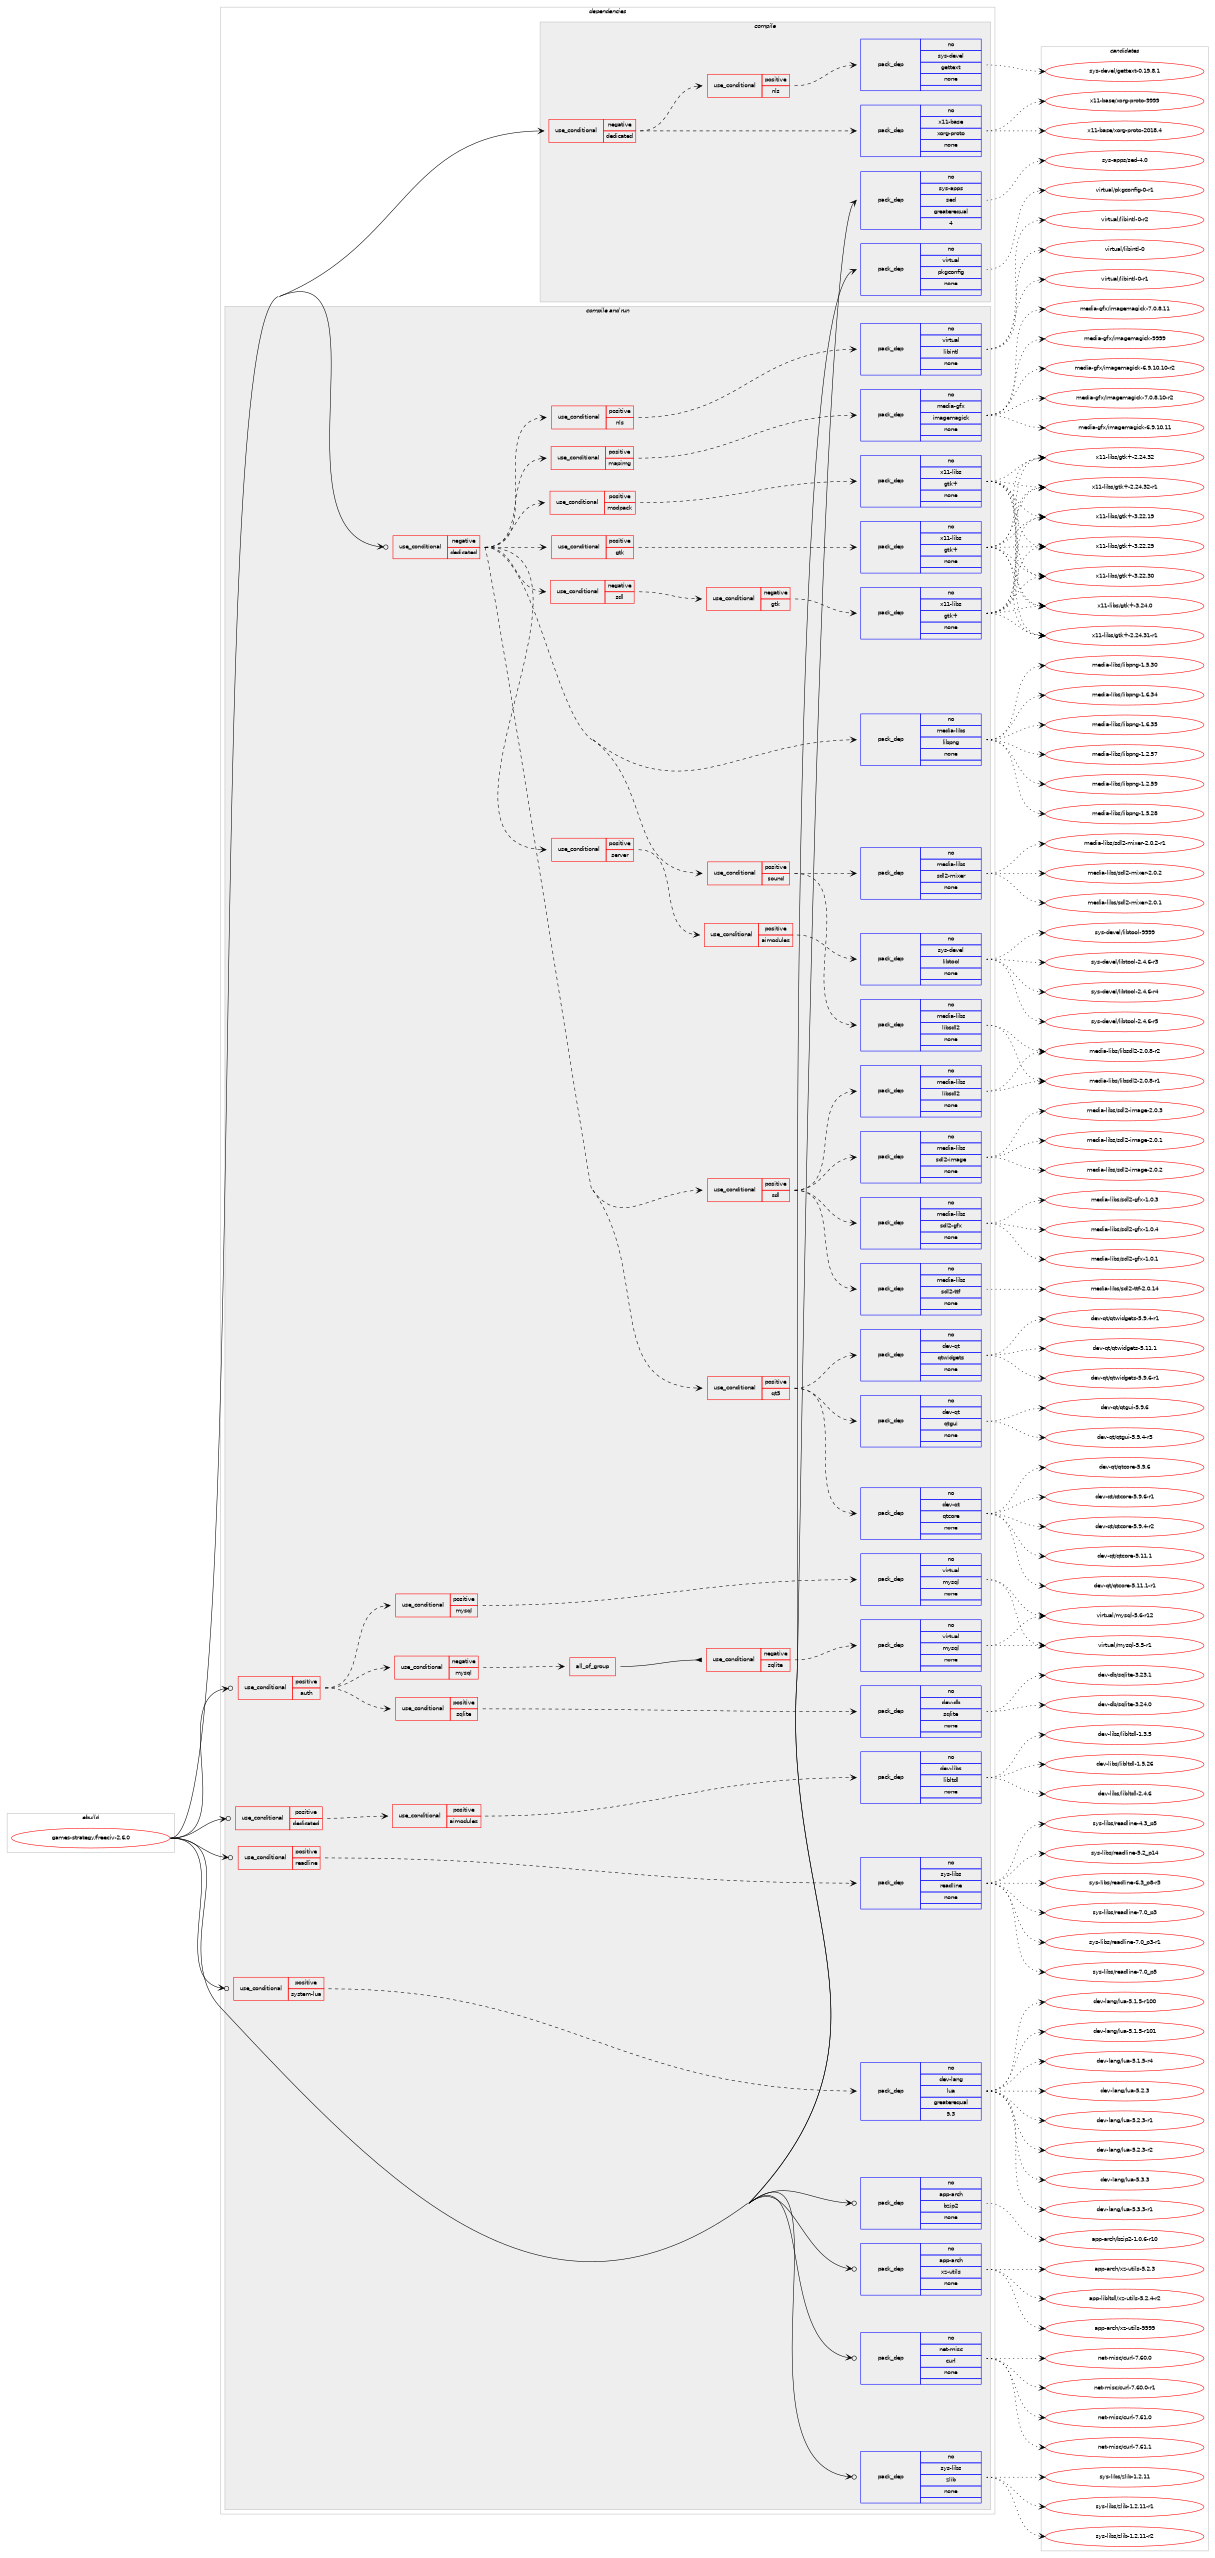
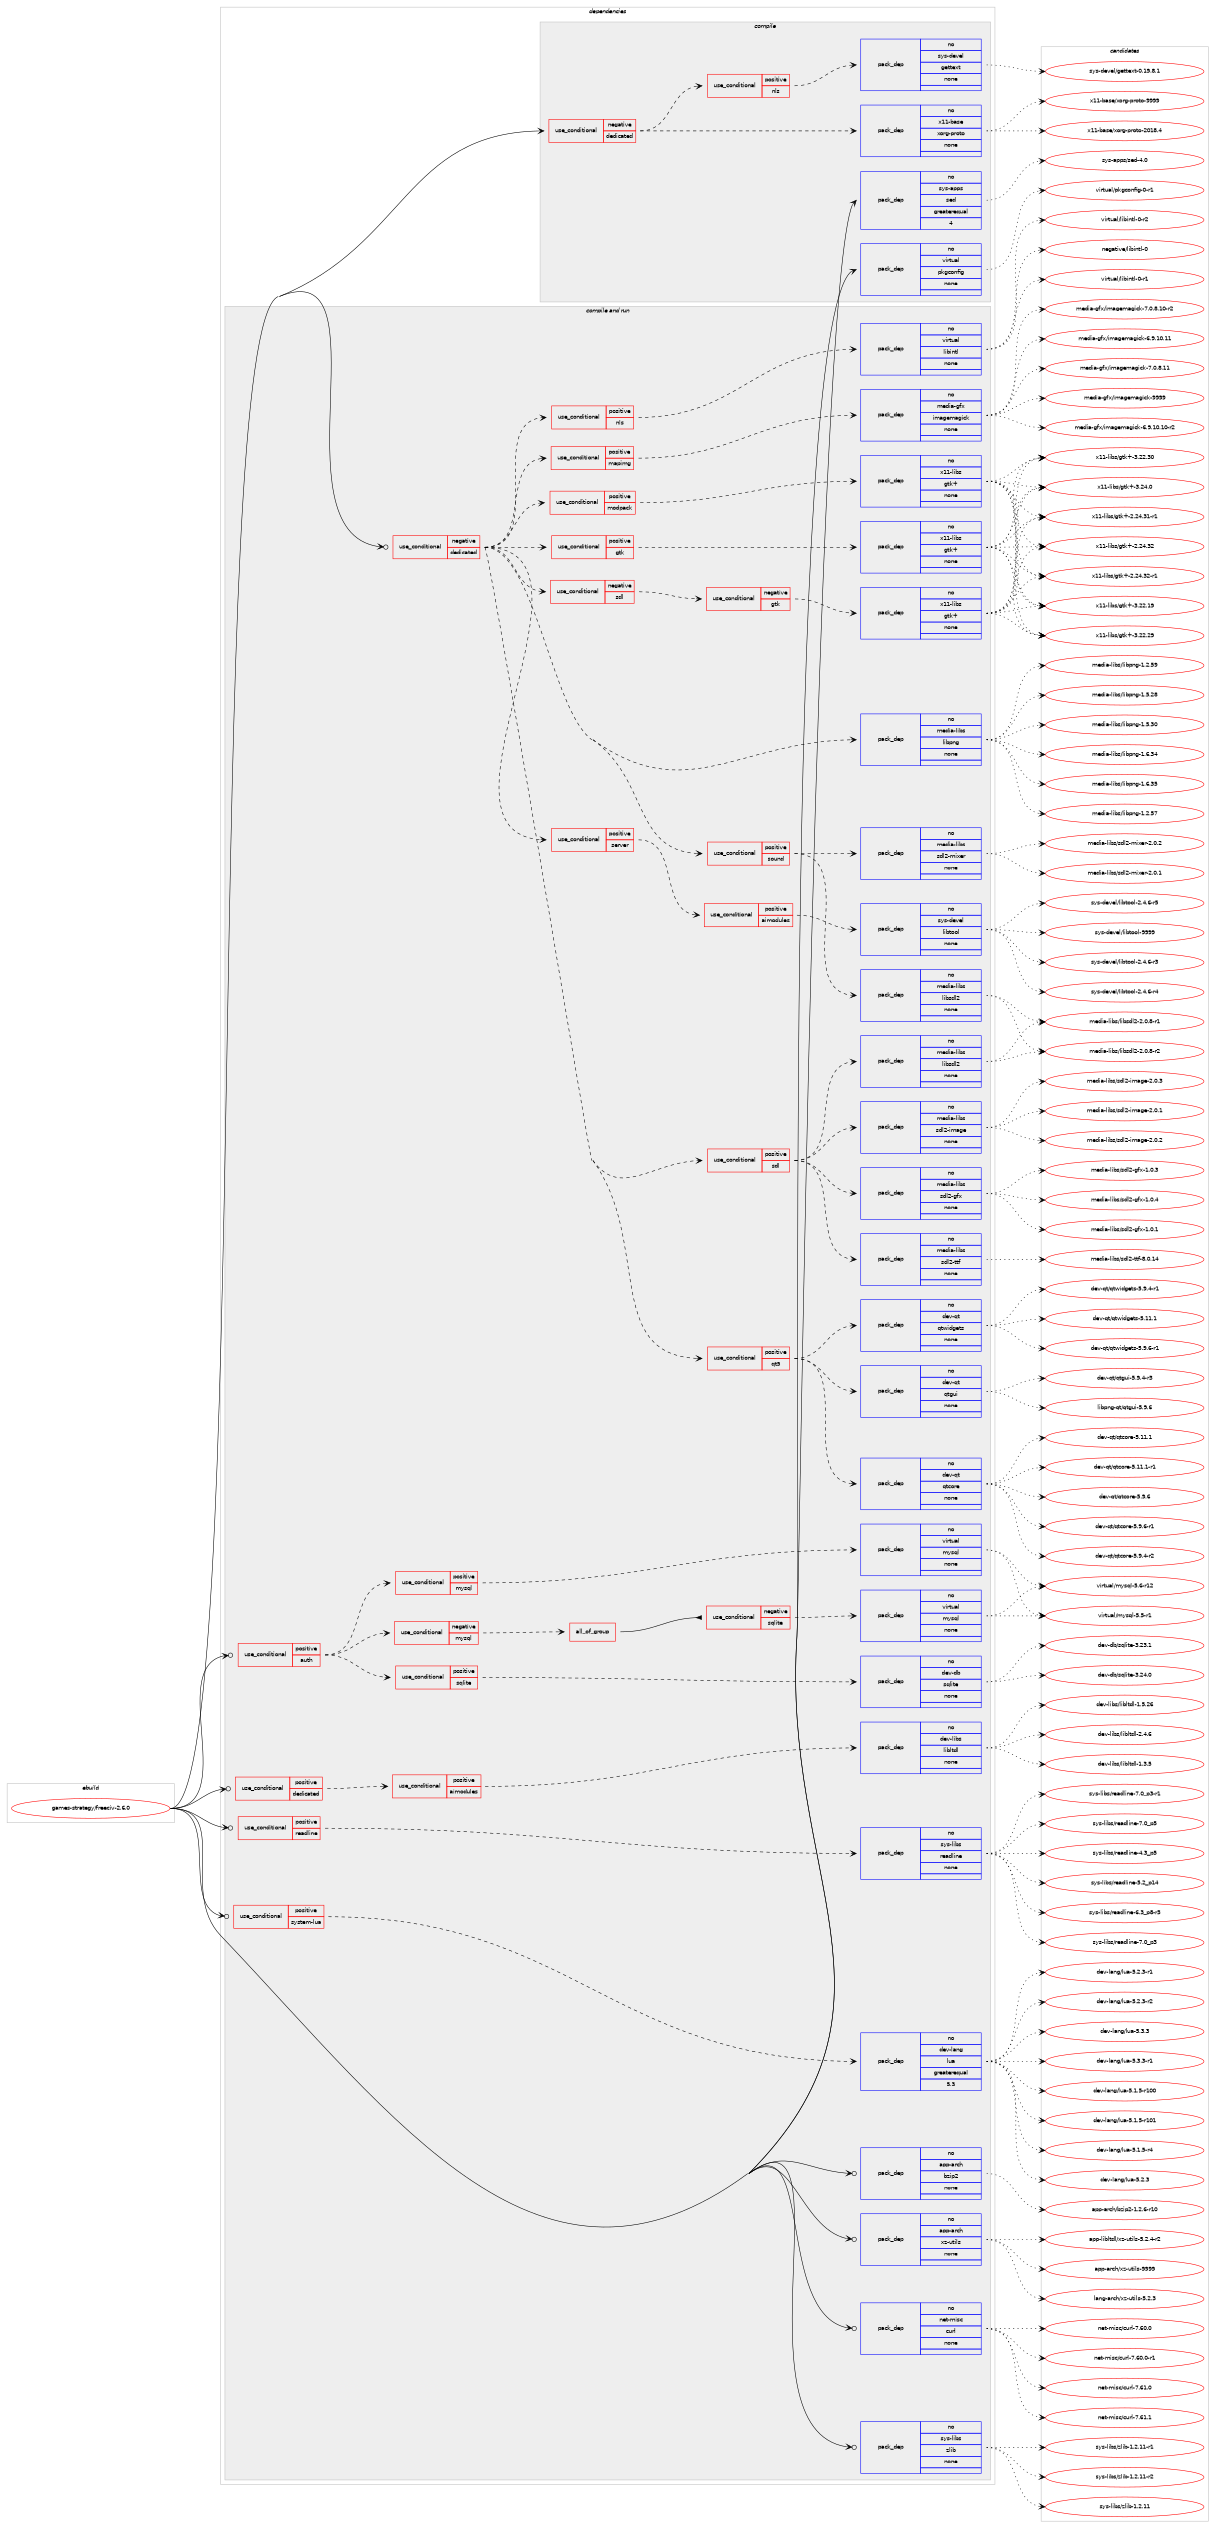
node "virtual/libintl-0": label "virtual/libintl-0" -> "negative/libintl-0"
node "media-libs/sdl2-mixer-2.0.2-r1": removed
node "media-libs/sdl2-ttf-2.0.14": label "media-libs/sdl2-ttf-2.0.14" -> "media-libs/sdl2-ttf-8.0.14"
node "dev-qt/qtgui-5.9.6": label "dev-qt/qtgui-5.9.6" -> "libpng-qt/qtgui-5.9.6"
node "app-arch/bzip2-1.0.6-r10": label "app-arch/bzip2-1.0.6-r10" -> "app-arch/bzip2-1.2.6-r10"
node "app-arch/xz-utils-5.2.3": label "app-arch/xz-utils-5.2.3" -> "lang-arch/xz-utils-5.2.3"
